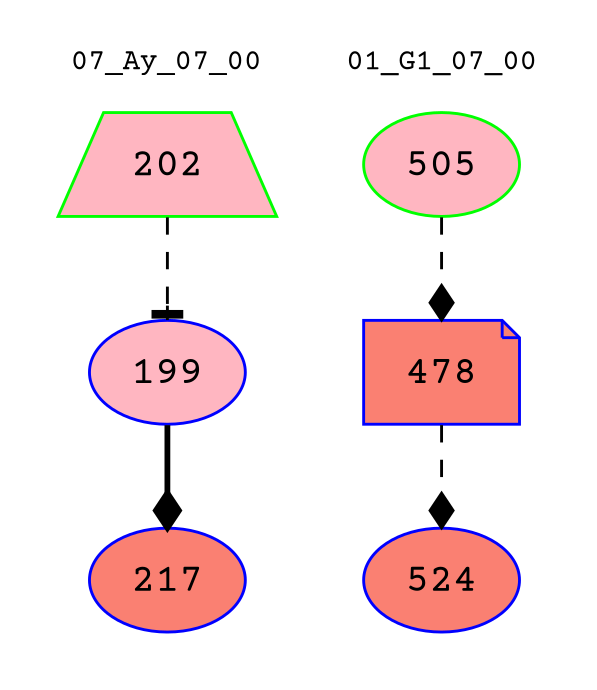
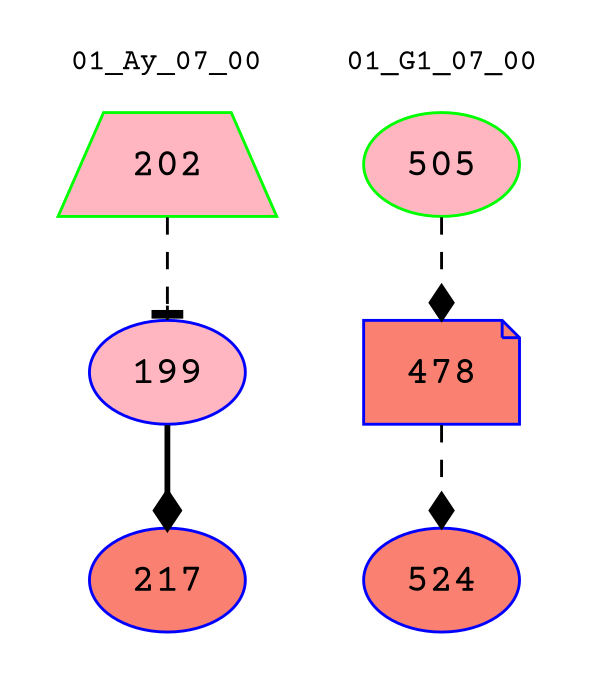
cluster "07_Ay_07_00": label "07_Ay_07_00" -> "01_Ay_07_00"
